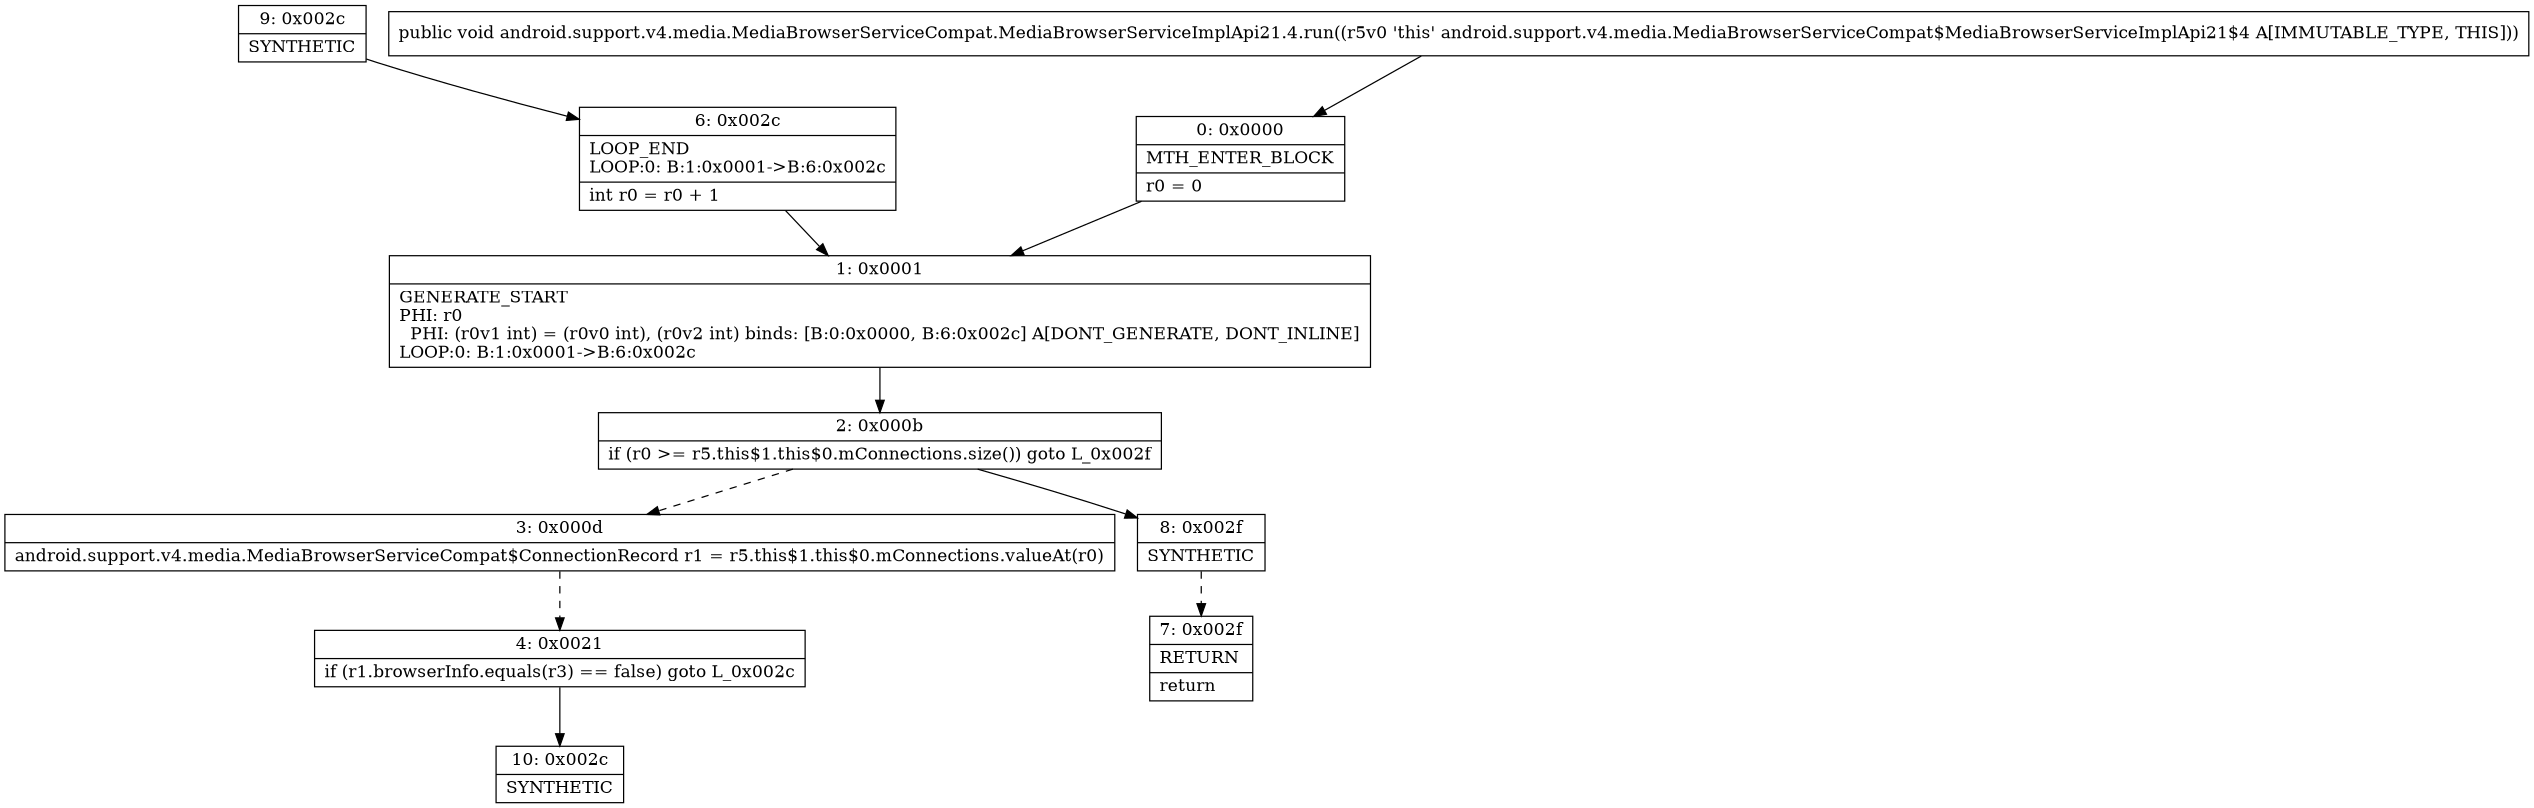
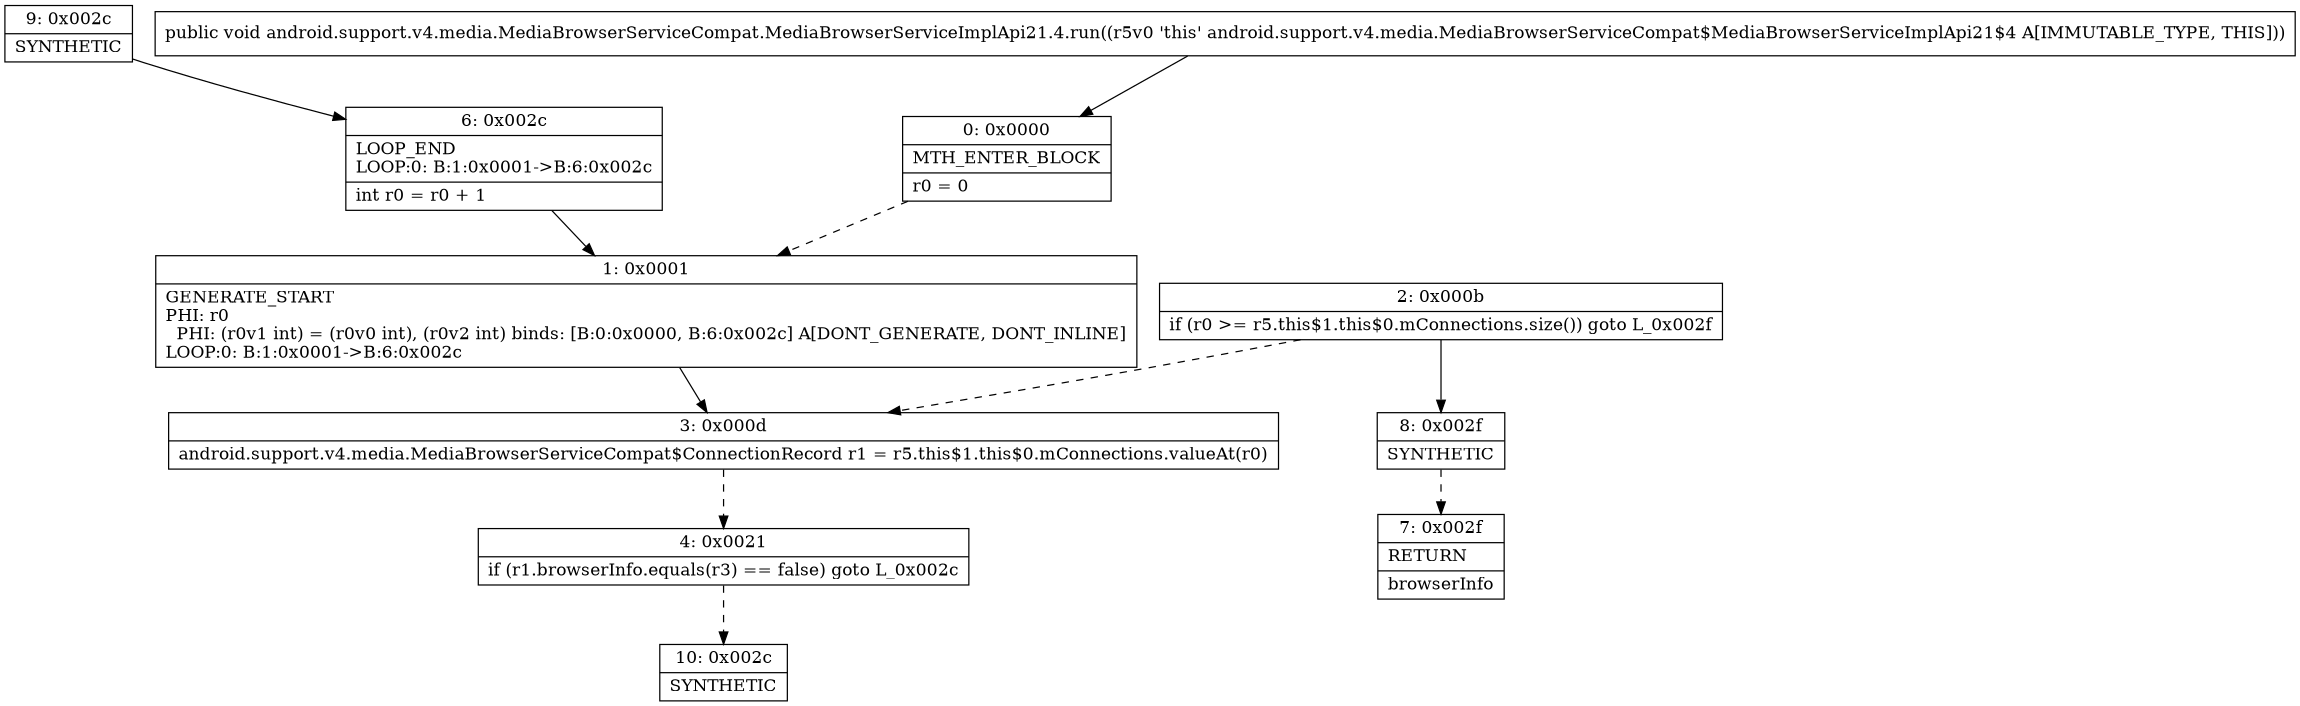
edge "0: 0x0000" -> "1: 0x0001": style solid -> dashed
edge "1: 0x0001" -> "2: 0x000b": now "1: 0x0001" -> "3: 0x000d"
node "7: 0x002f": text "return" -> "browserInfo"
edge "4: 0x0021" -> "10: 0x002c": style solid -> dashed
